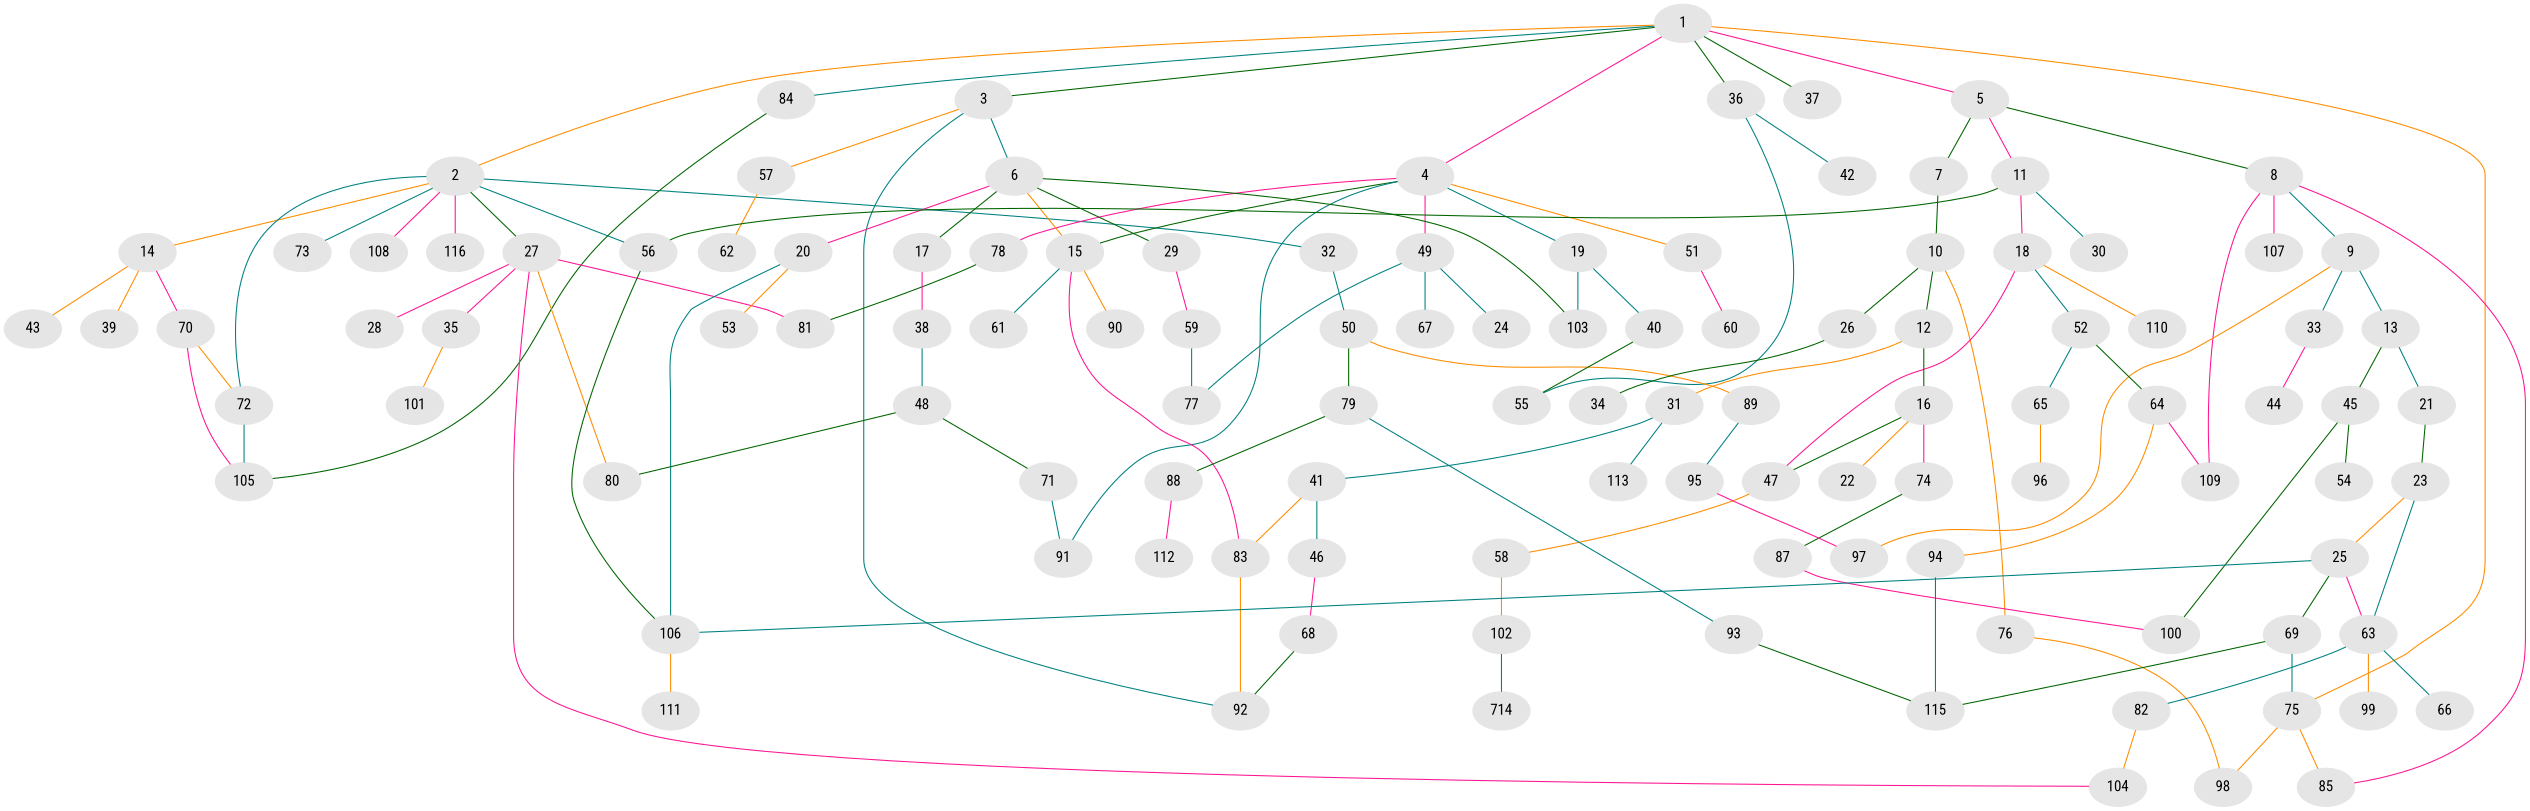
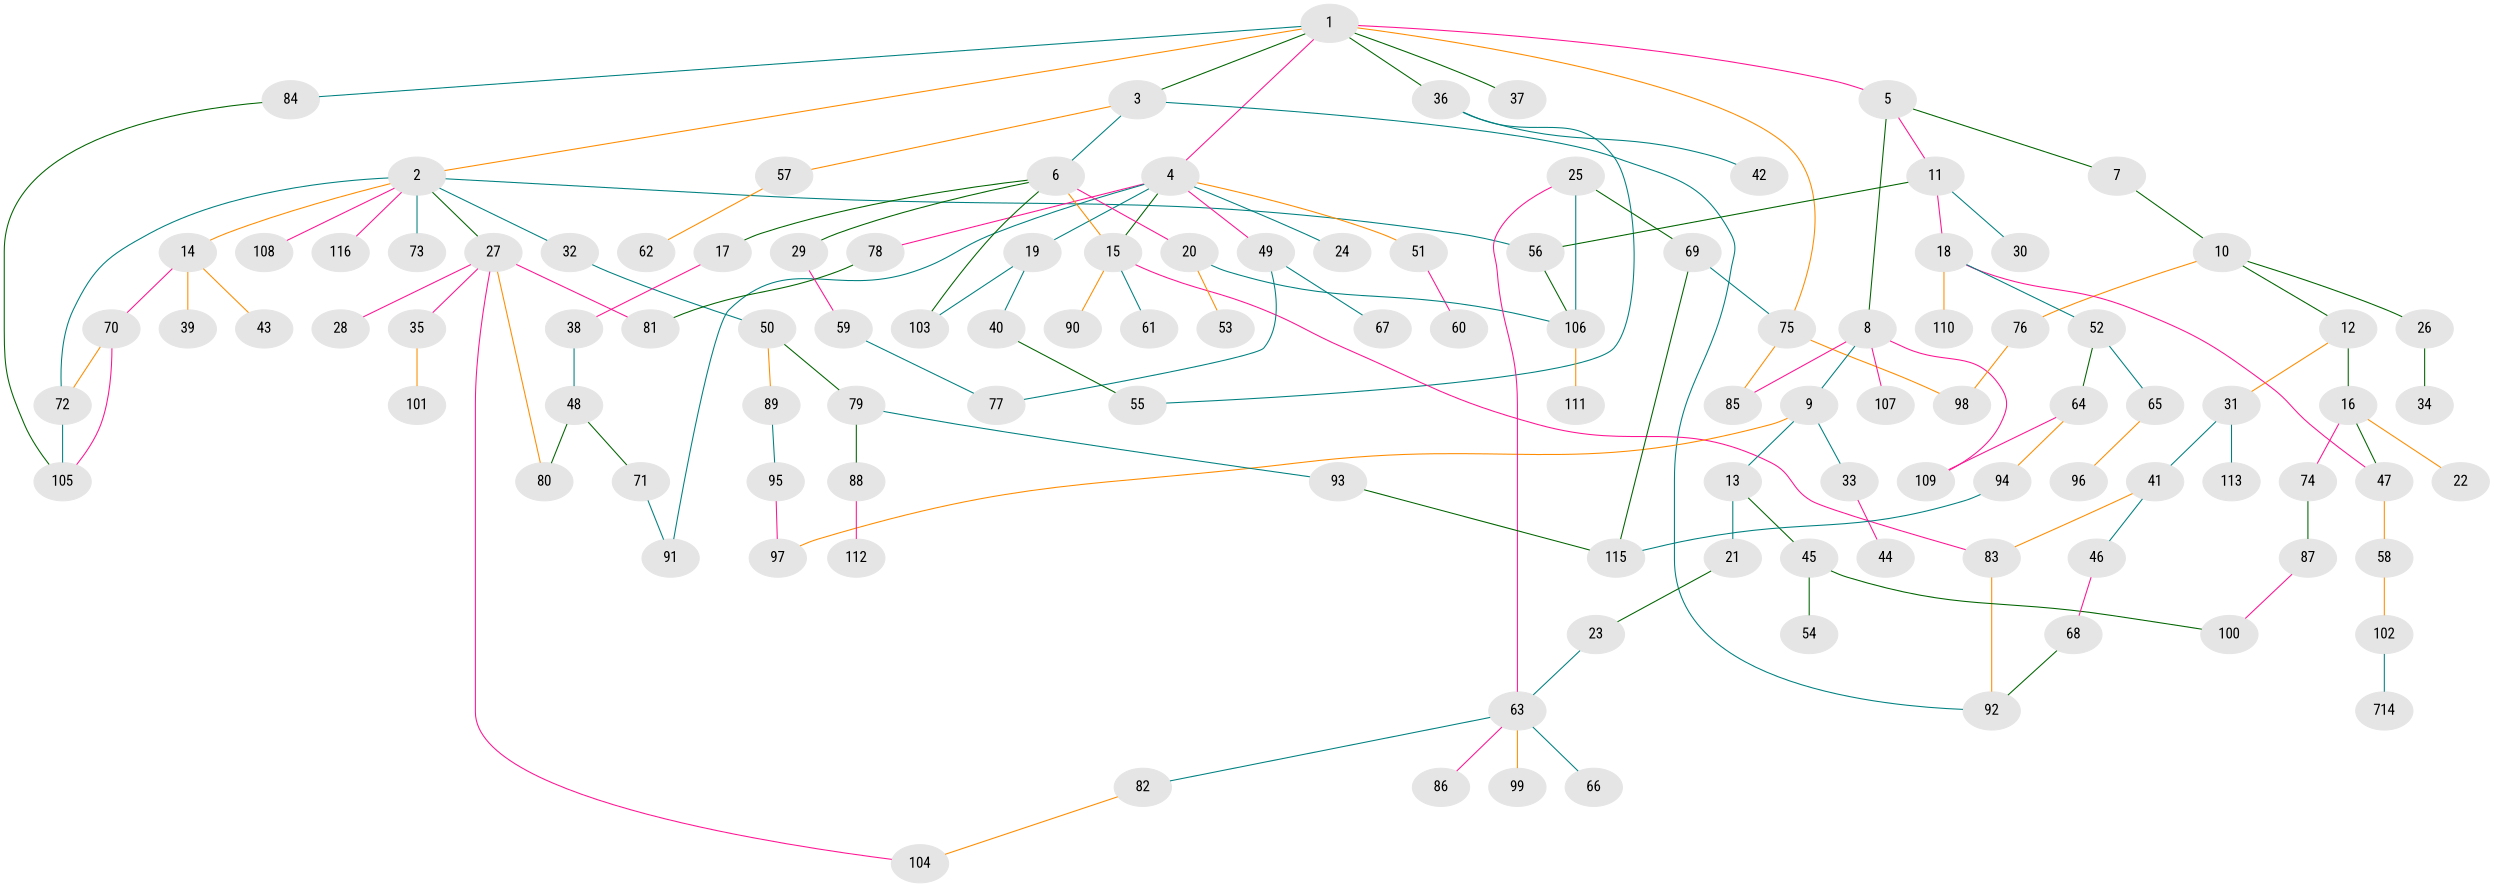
edge "49" -- "24": now "4" -- "24"
edge "23" -- "25": removed
node "86": added
